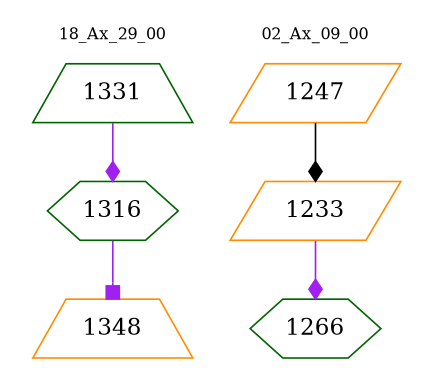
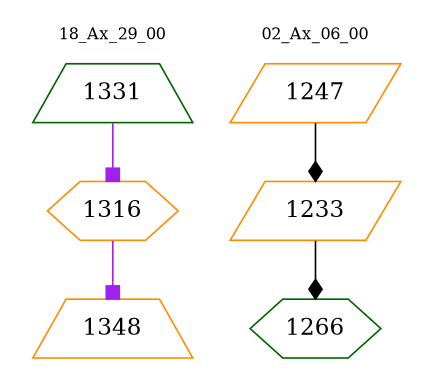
cluster "02_Ax_09_00": label "02_Ax_09_00" -> "02_Ax_06_00"
edge "1331" -> "1316": arrowhead diamond -> box
node "1316": color darkgreen -> darkorange
edge "1233" -> "1266": color purple -> black
